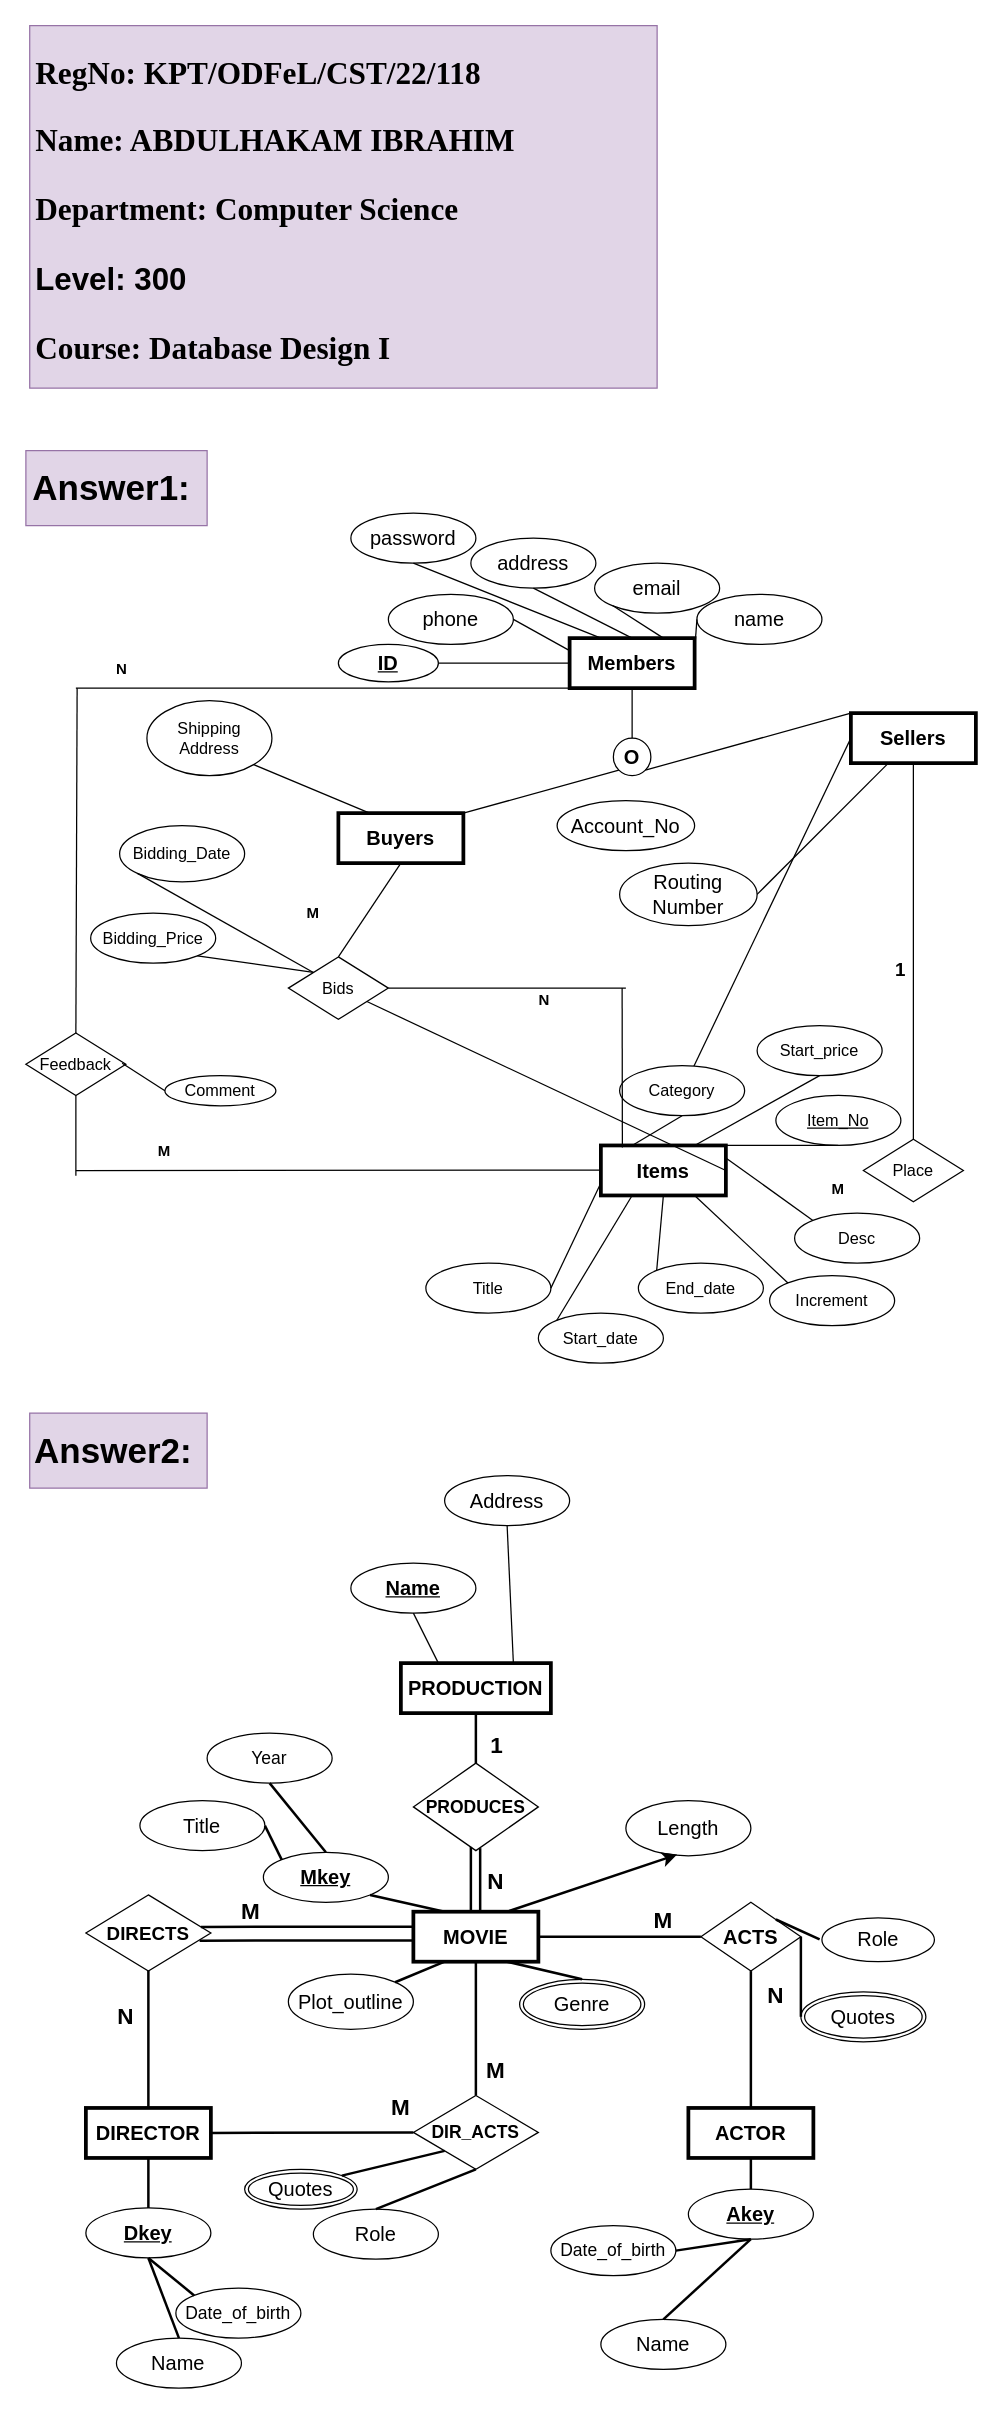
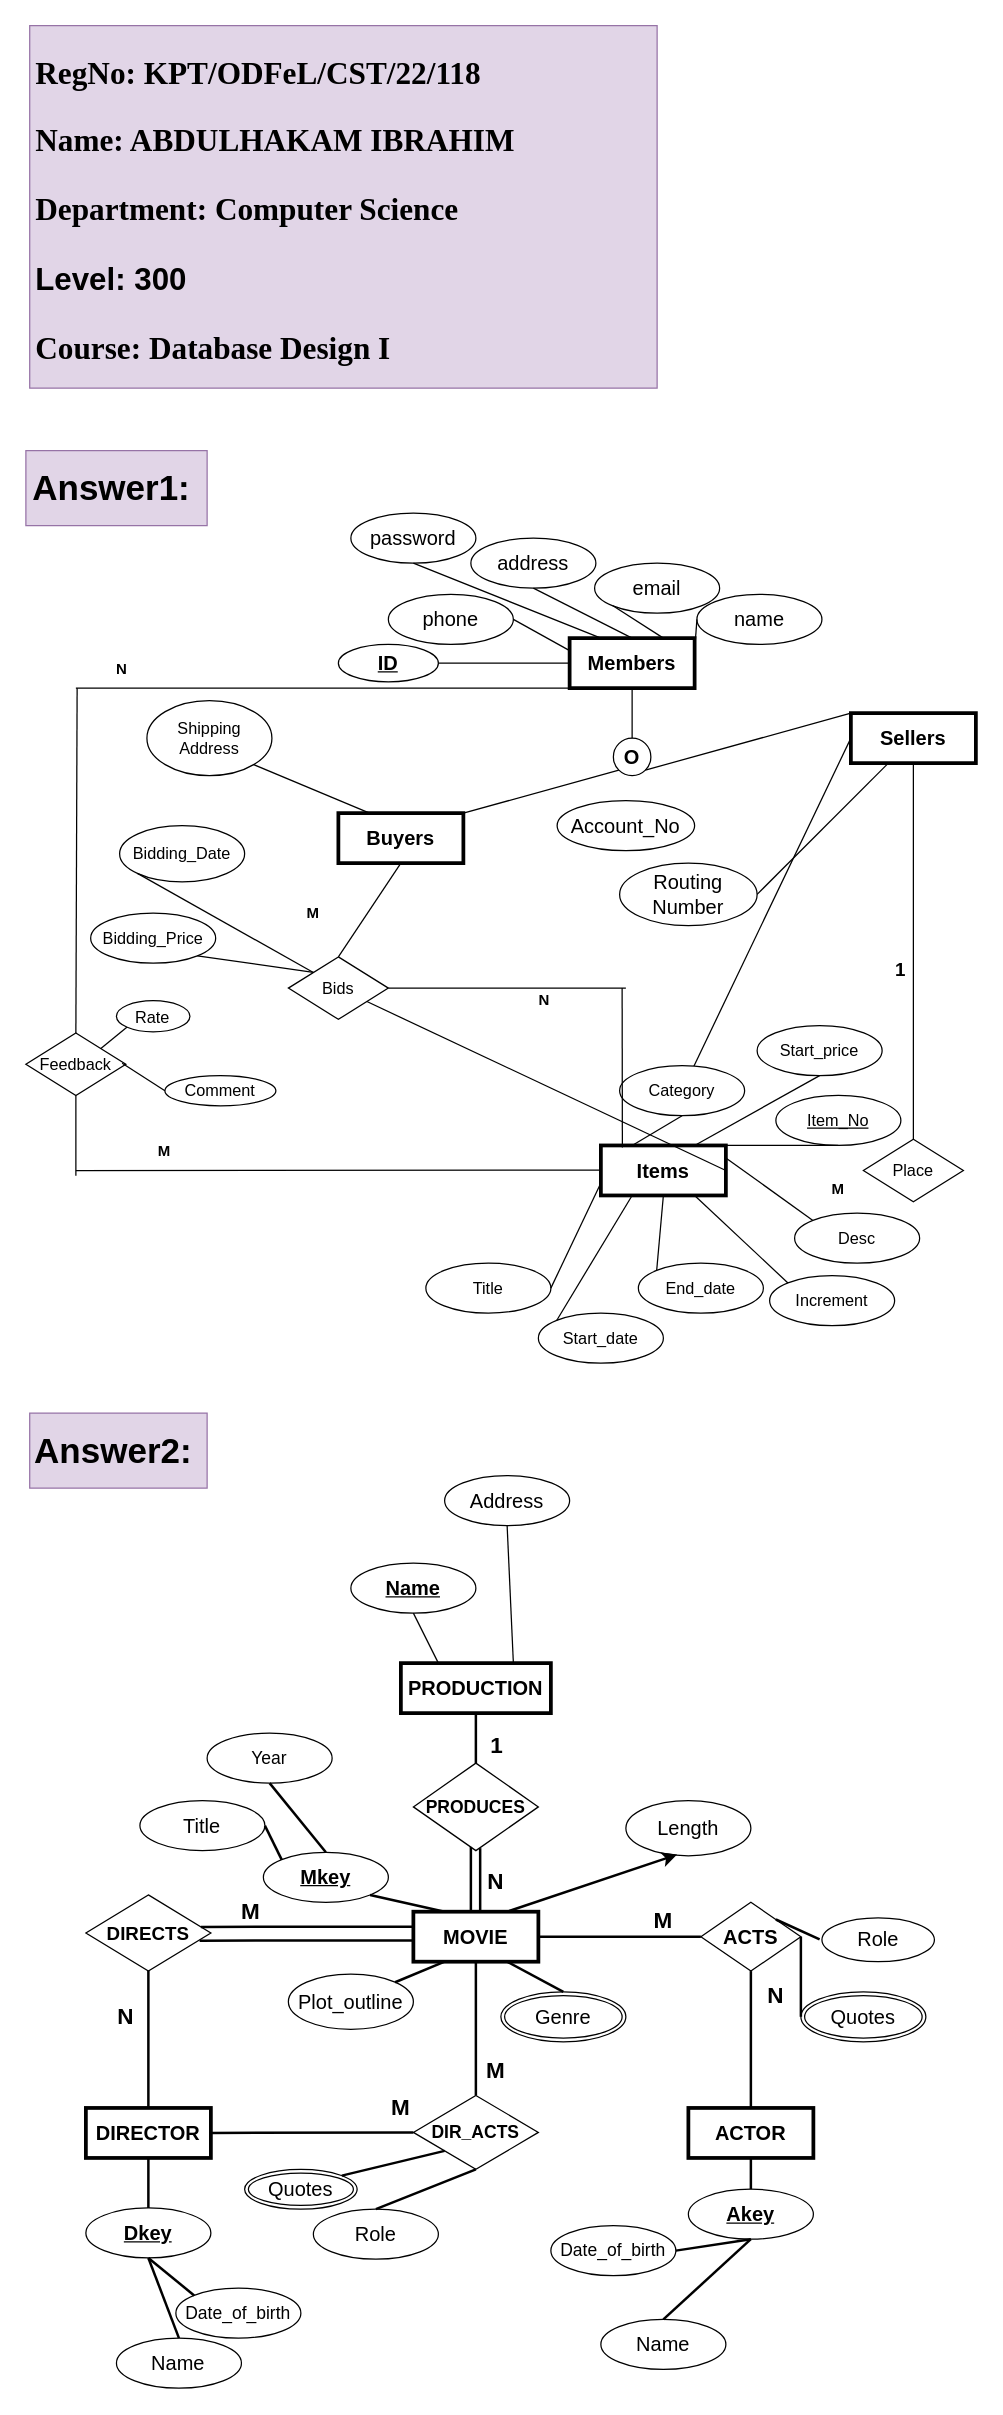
node "Rate": added
edge "Rate" -- "Feedback": added
node "Genre": moved (582, 2004) -> (563, 2017)
